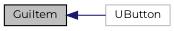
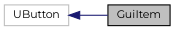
edge "UButton" -> "GuiItem": reversed
